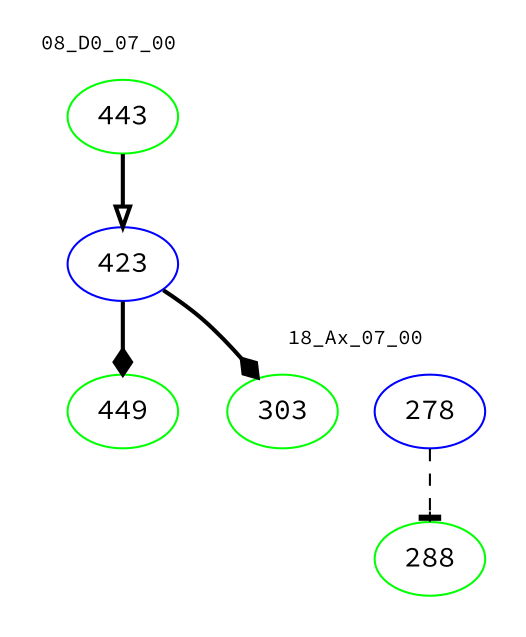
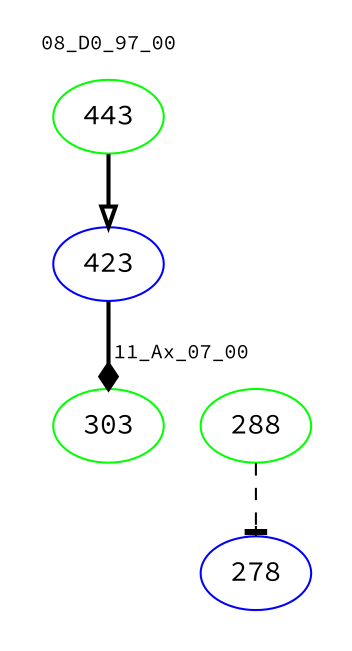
cluster "08_D0_07_00": label "08_D0_07_00" -> "08_D0_97_00"
cluster "18_Ax_07_00": label "18_Ax_07_00" -> "11_Ax_07_00"
node "449": removed
edge "278" -> "288": reversed
